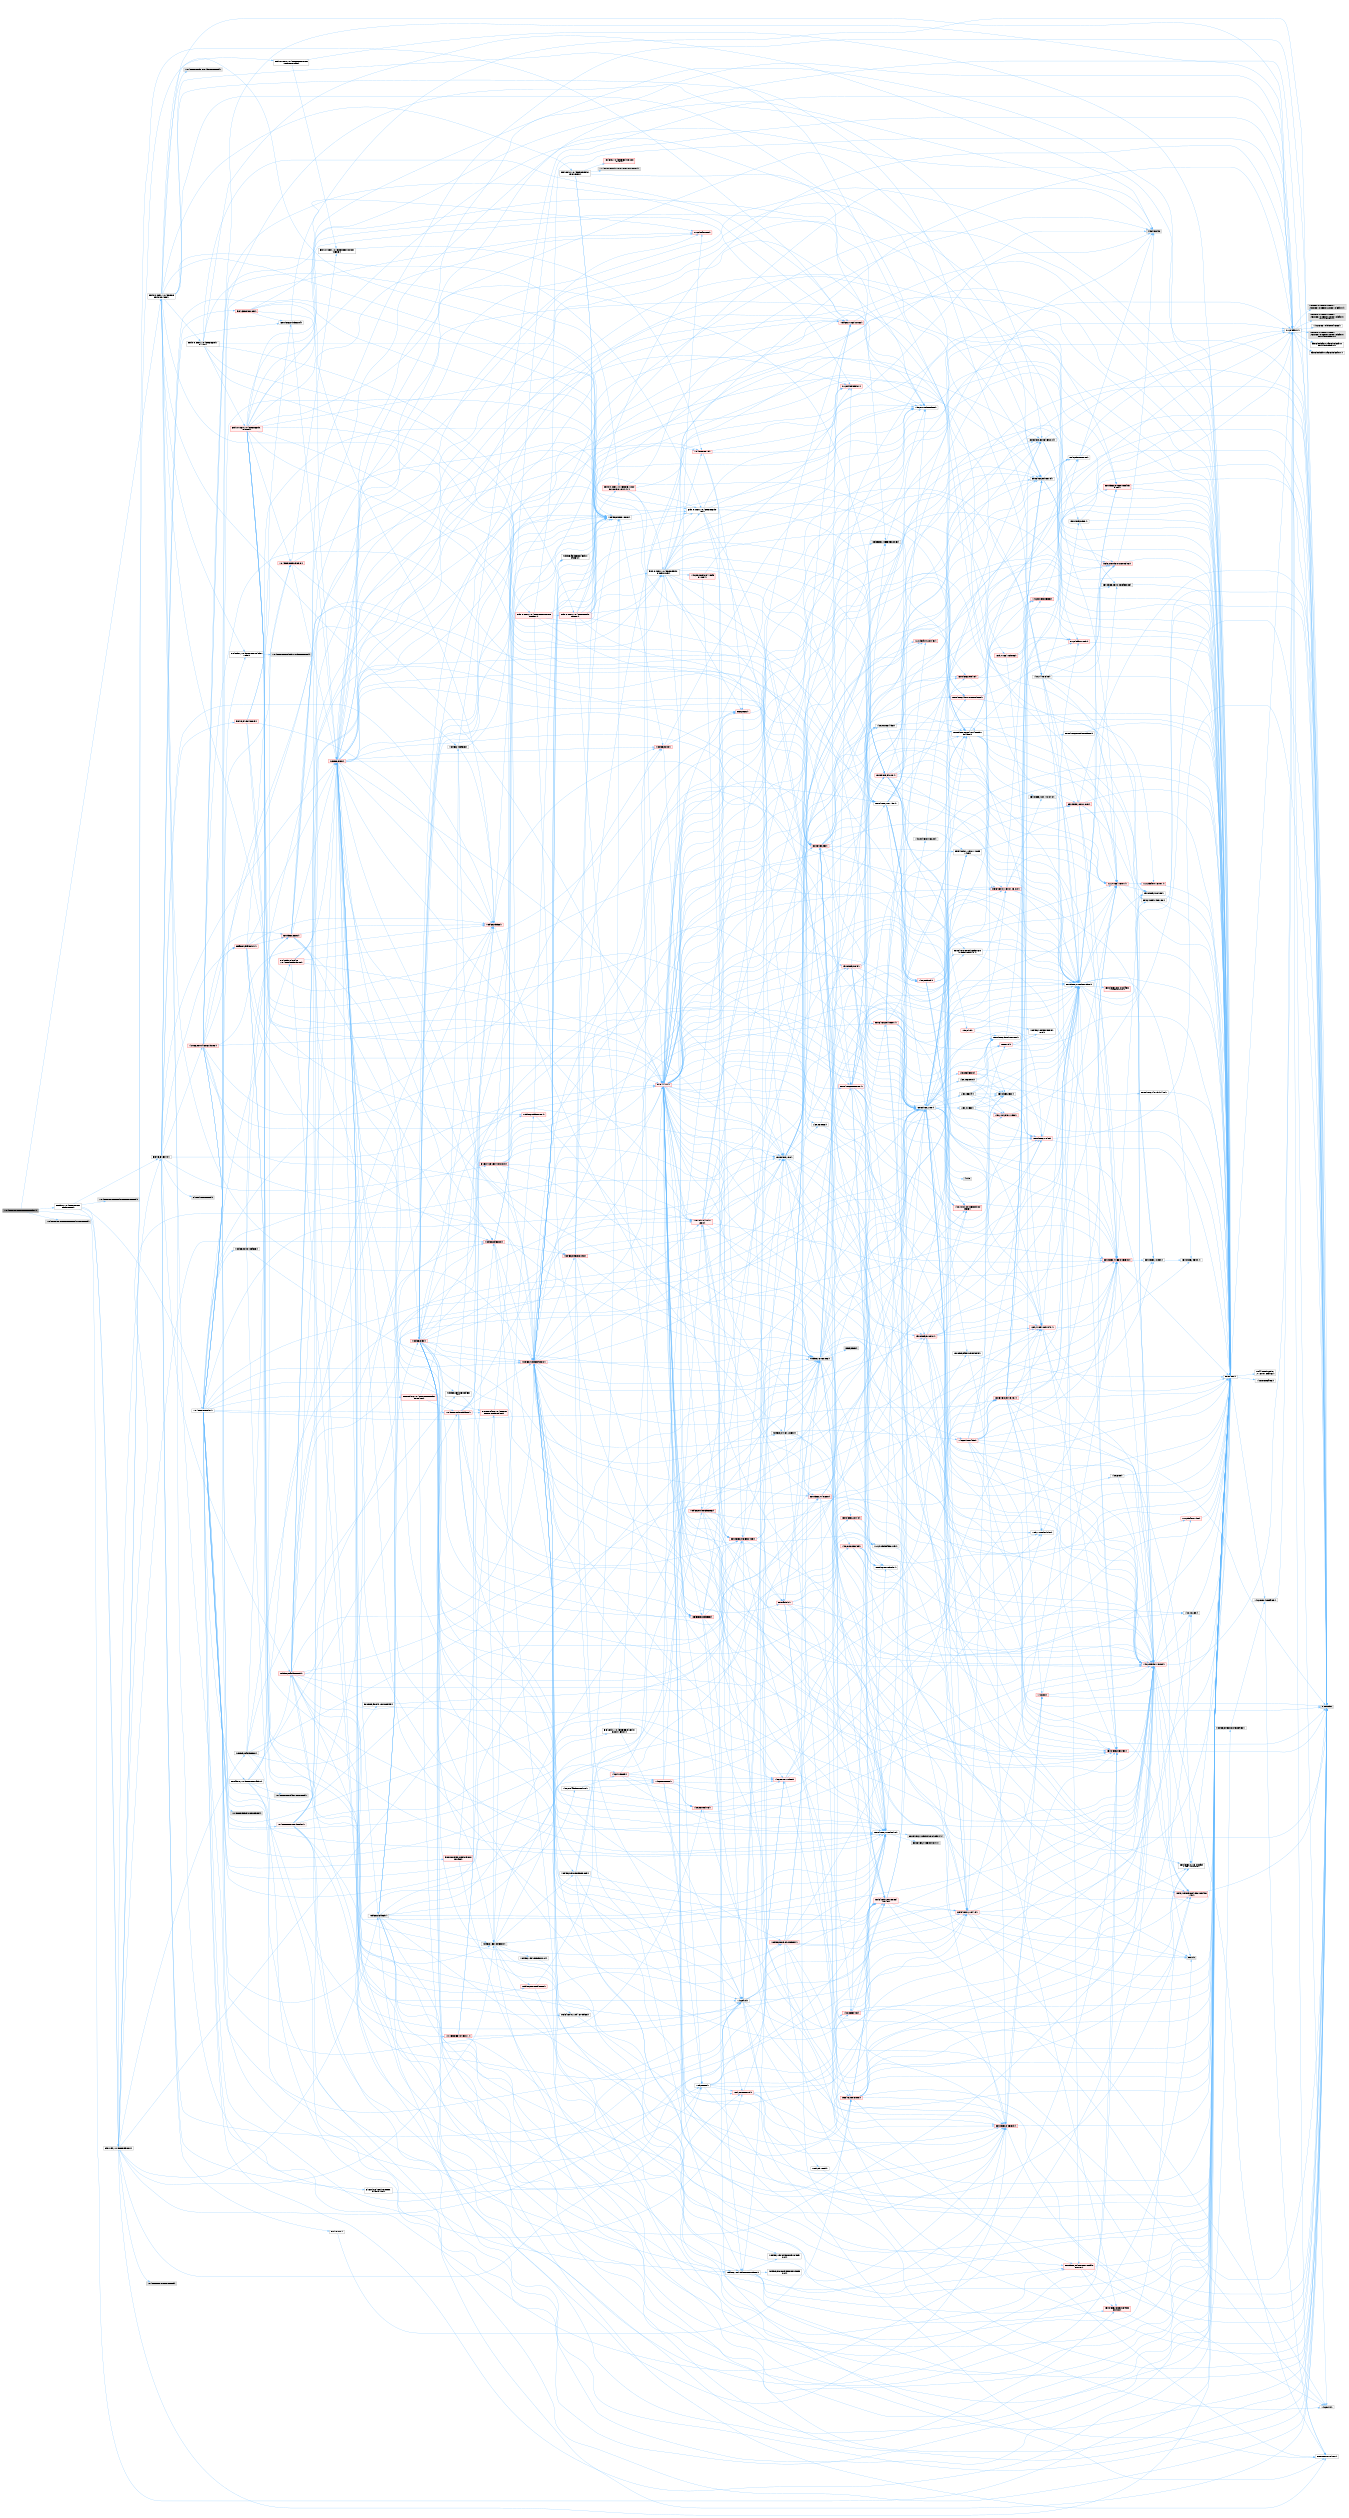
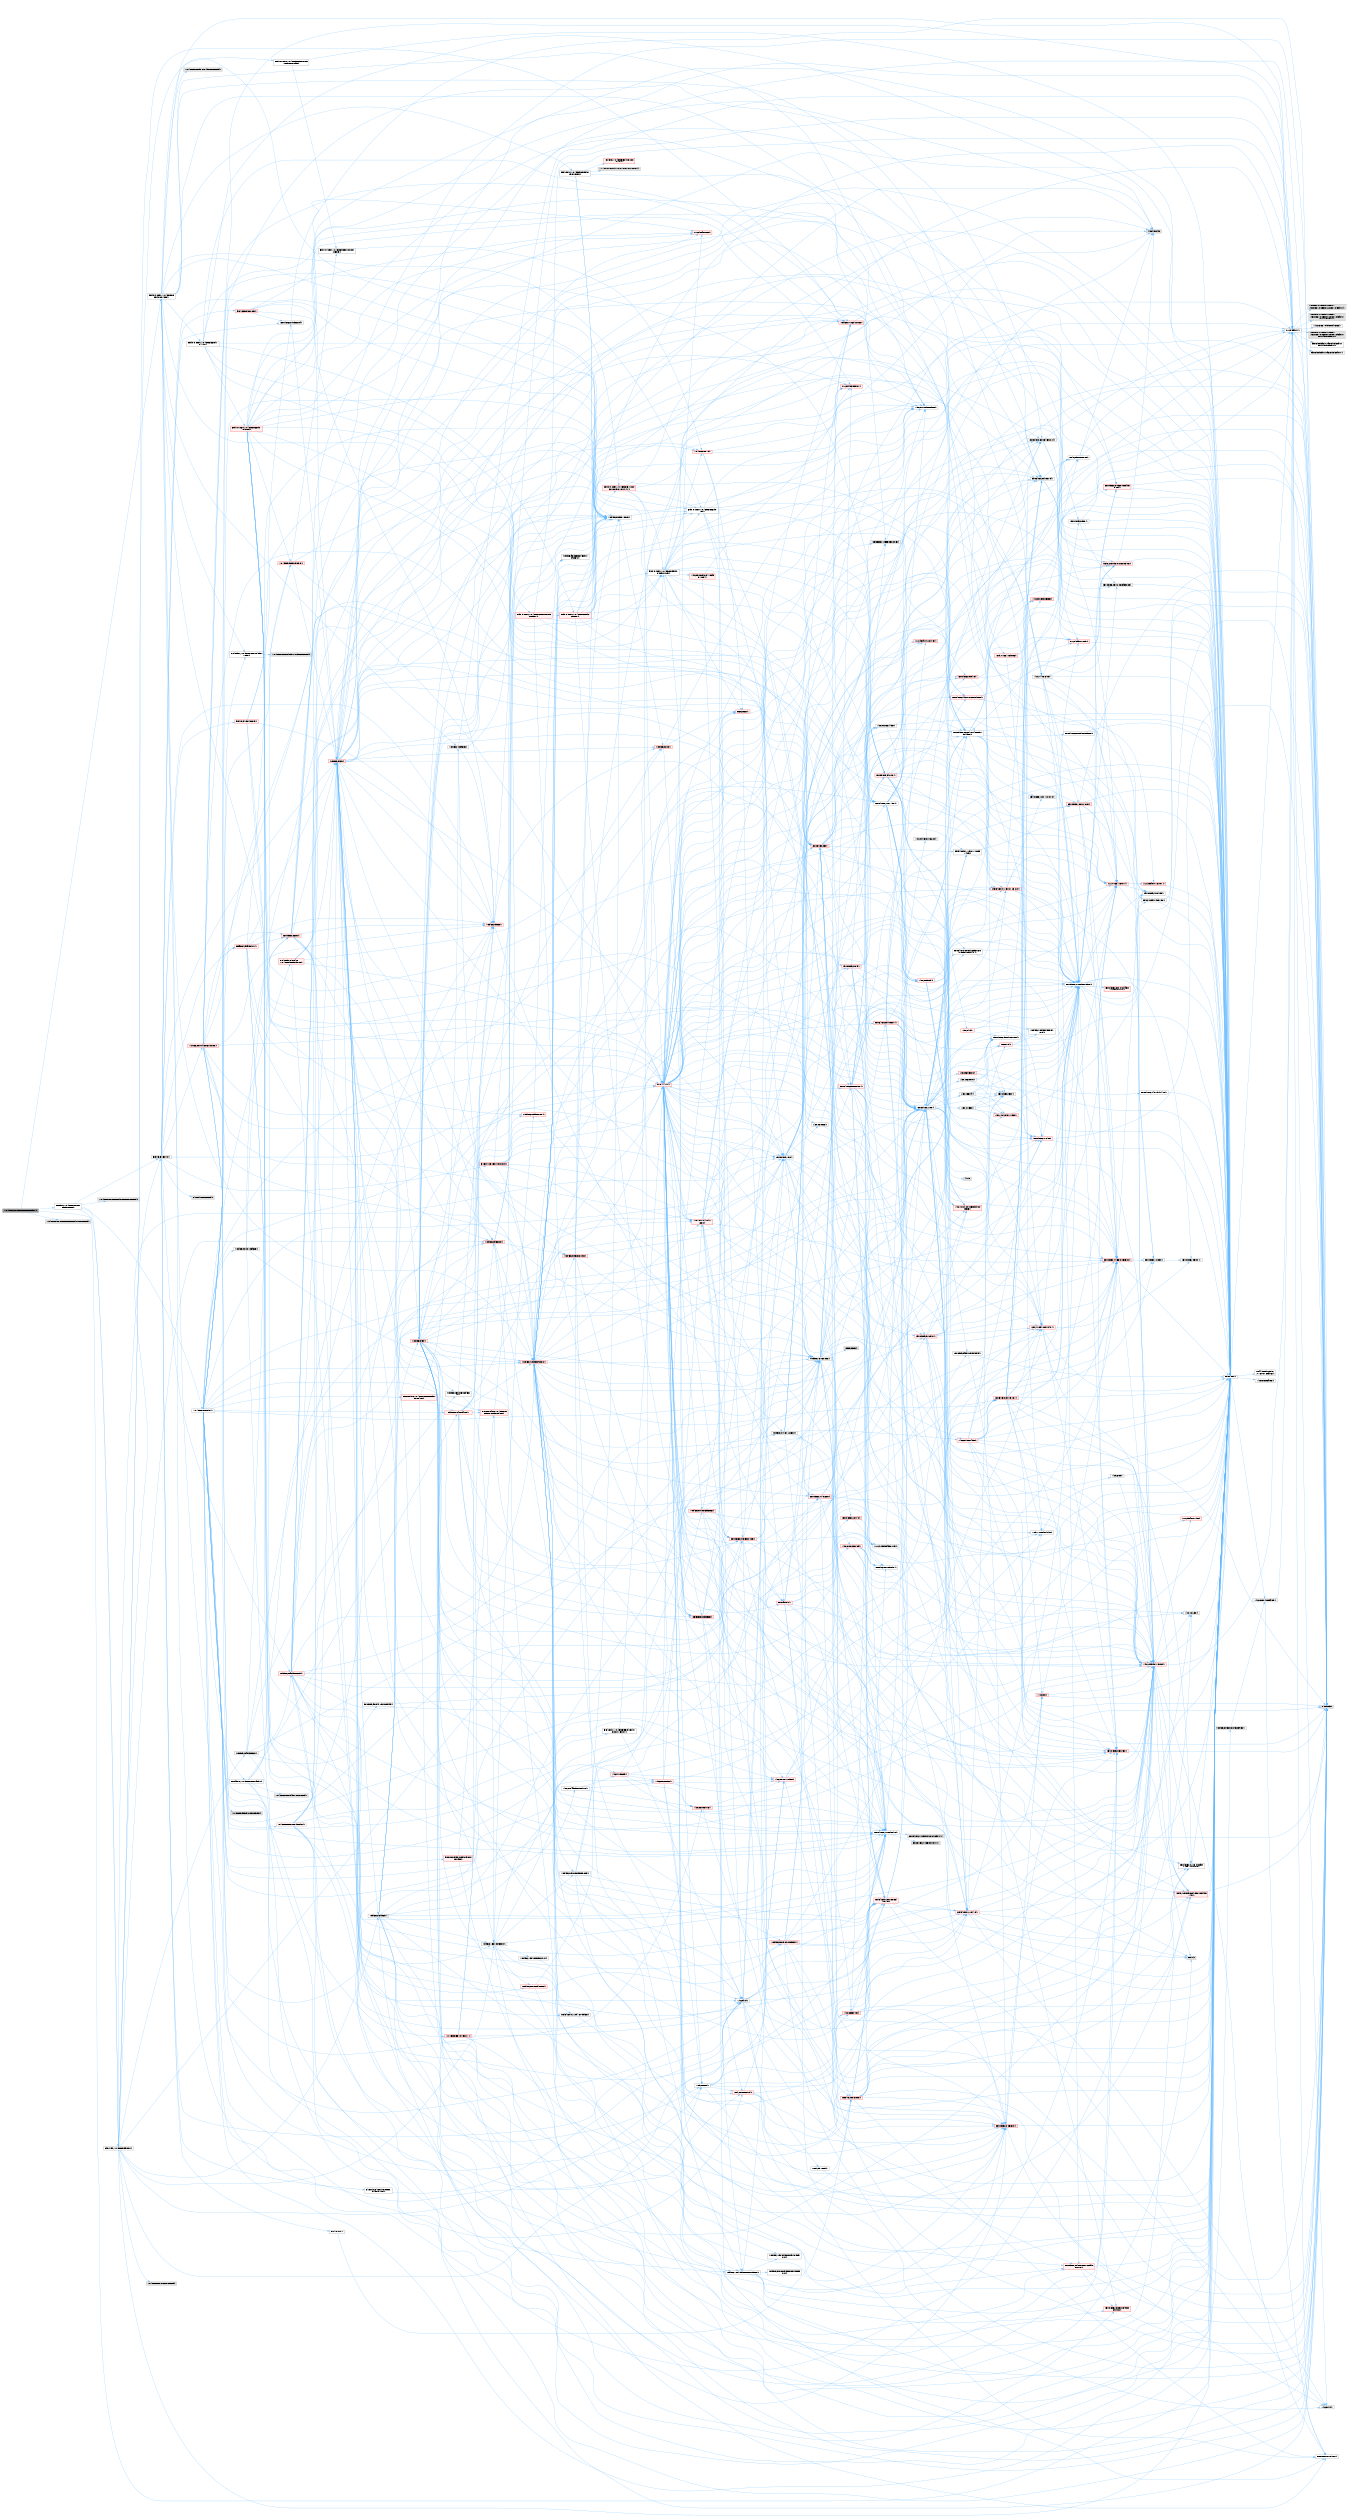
edge "EntitySystem/MovieSceneEntity Manager.h" -> "Templates/UnrealTemplate.h": added
node "MovieSceneSignedObject.h": label "MovieSceneSignedObject.h" -> "ObjectHandleDefines.h"
